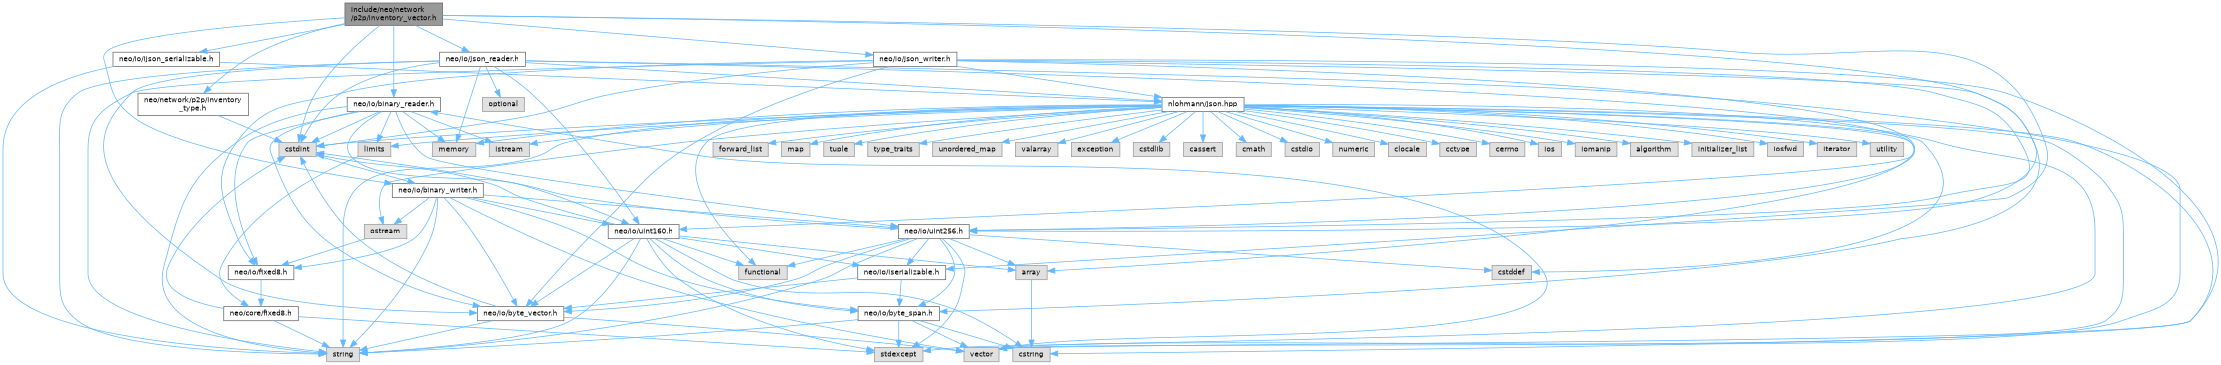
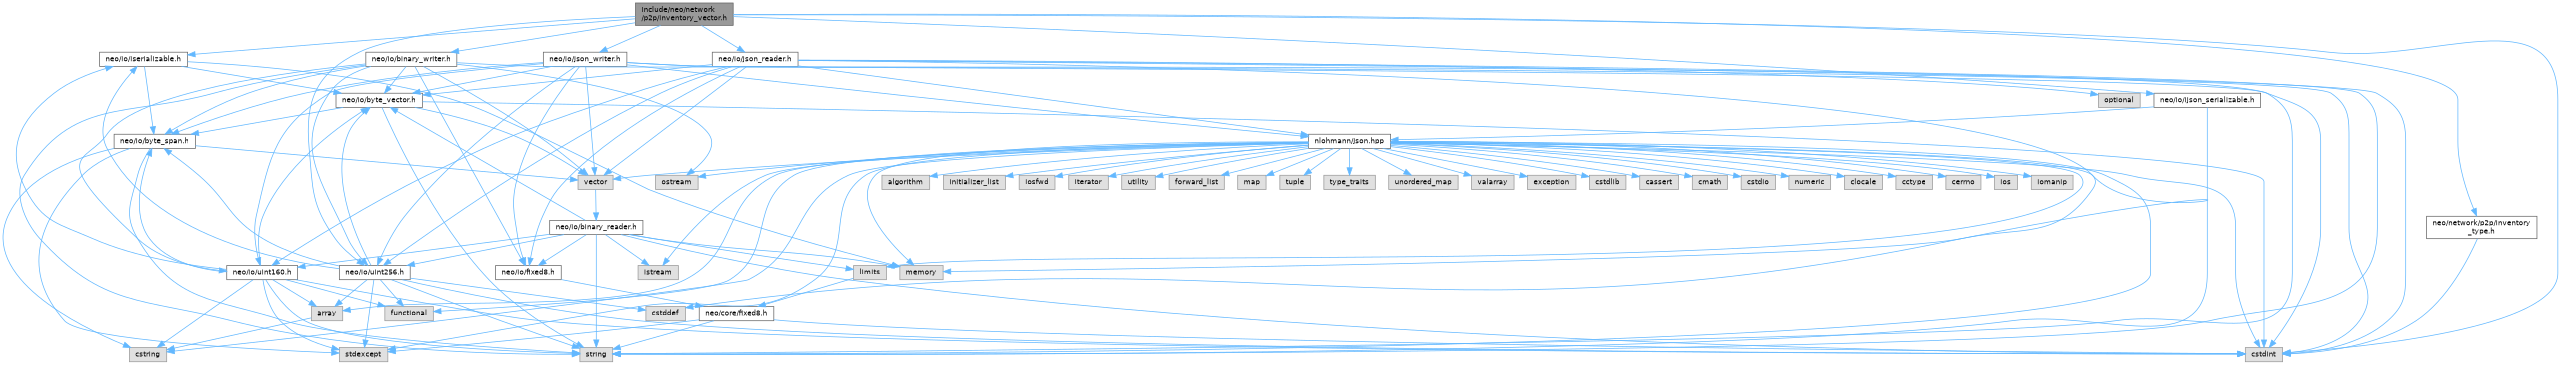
edge "include/neo/network /p2p/inventory_vector.h" -> "neo/io/binary_reader.h": removed
edge "neo/io/byte_vector.h" -> "neo/io/byte_span.h": added
edge "neo/io/iserializable.h" -> "memory": added
edge "cstdint" -> "neo/io/binary_writer.h": reversed
edge "ostream" -> "neo/io/fixed8.h": now "neo/io/json_reader.h" -> "neo/io/fixed8.h"
